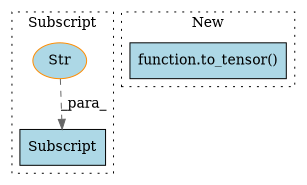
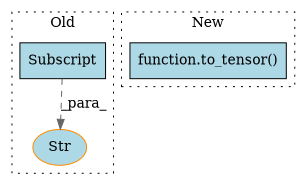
cluster "Subscript": label "Subscript" -> "Old"
edge "Str" -> "Subscript": reversed
